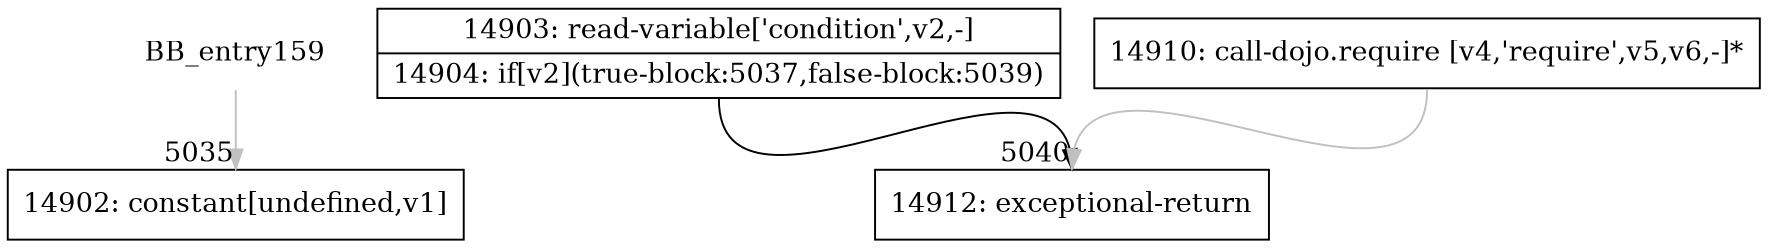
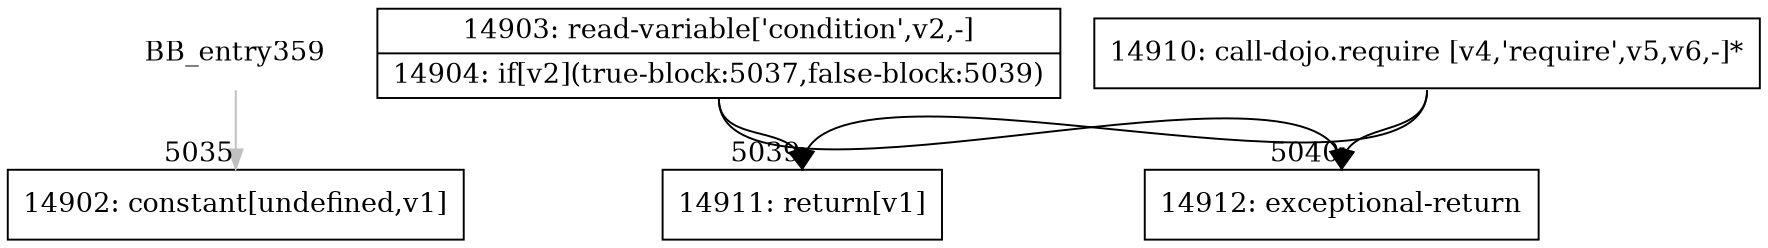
node "BB_entry159": label "BB_entry159" -> "BB_entry359"
edge "14910: call-dojo.require [v4,'require',v5,v6,-]*" -> "14912: exceptional-return": color gray -> black
node "14911: return[v1]": added
